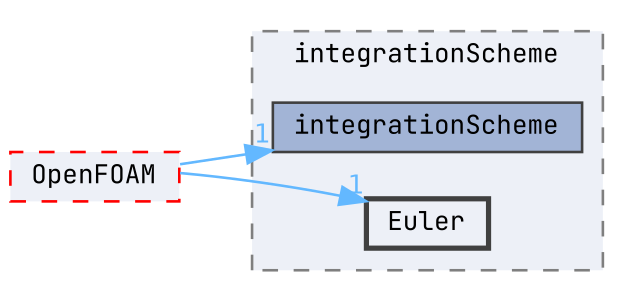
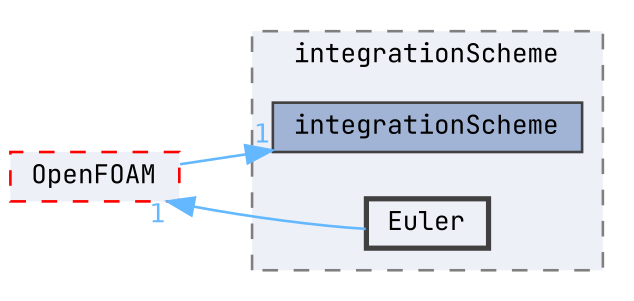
edge "OpenFOAM" -> "Euler": reversed
